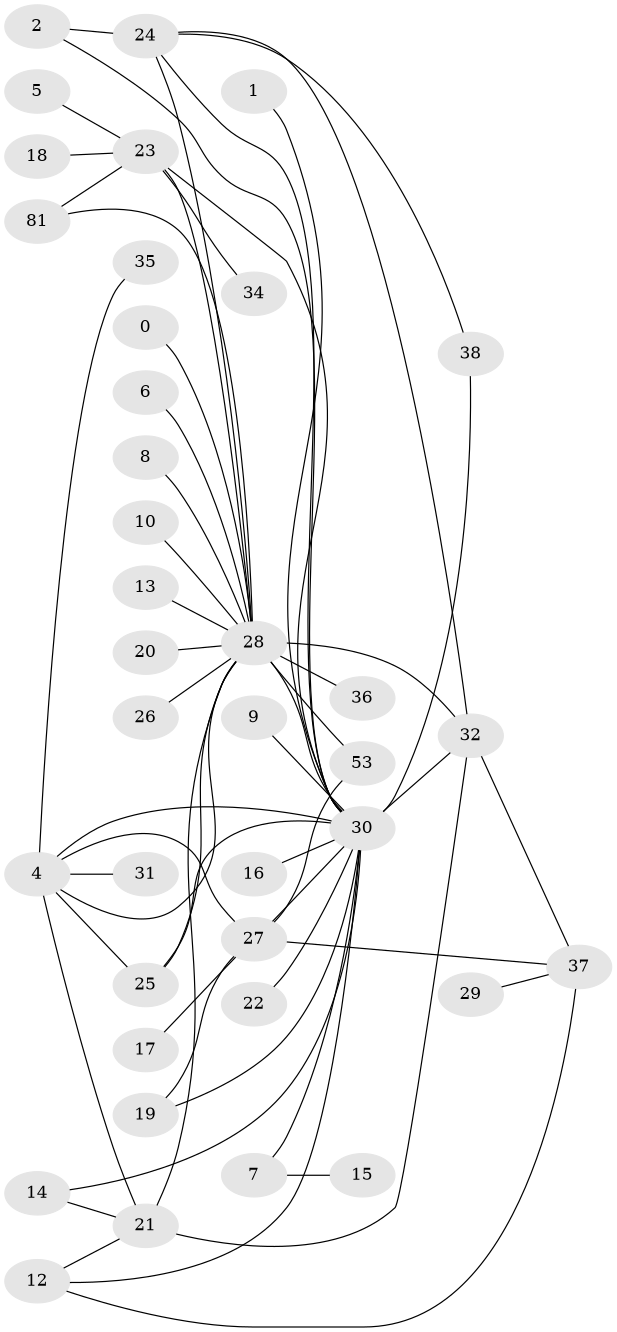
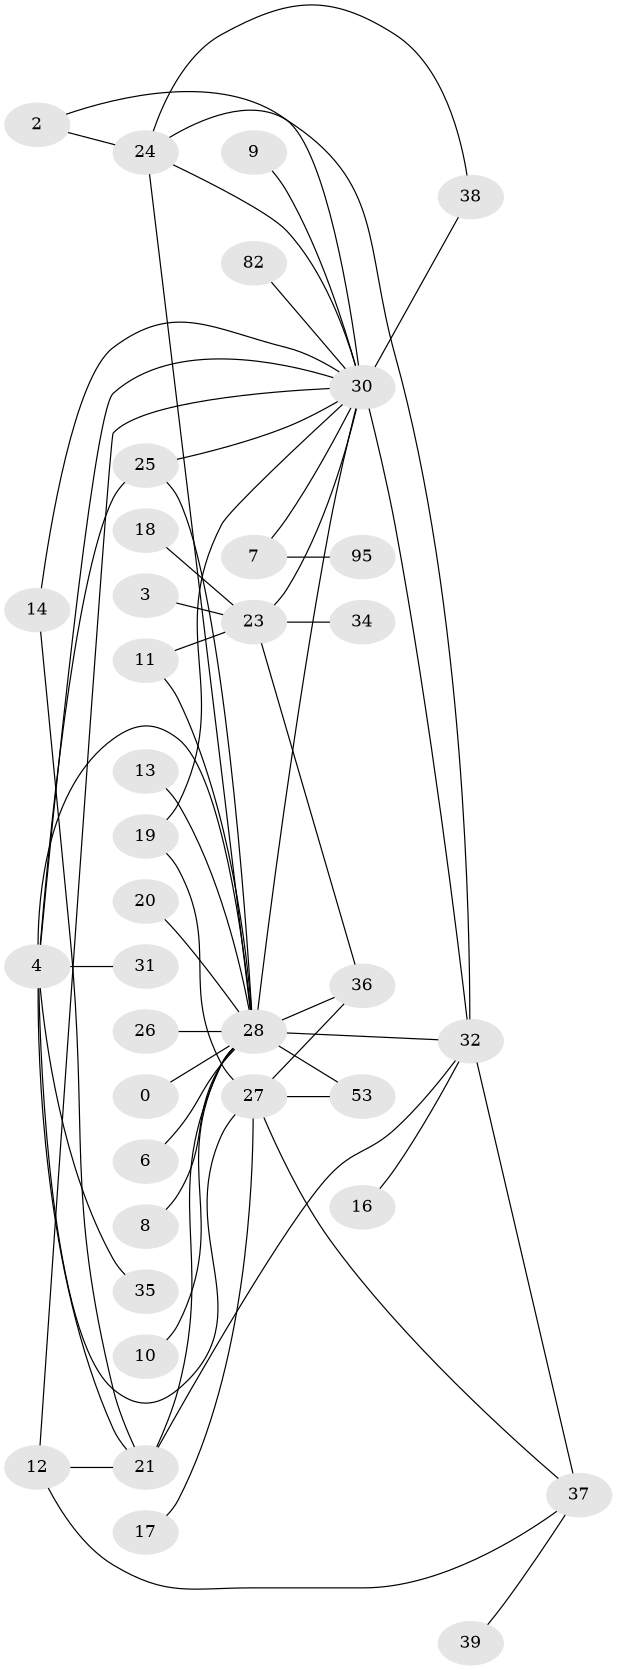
node "5": label "5" -> "3"
node "1": removed
node "81": label "81" -> "11"
edge "23" -- "28": now "23" -- "36"
edge "30" -- "16": now "32" -- "16"
edge "30" -- "27": now "36" -- "27"
node "29": label "29" -> "39"
node "22": label "22" -> "82"
node "15": label "15" -> "95"
